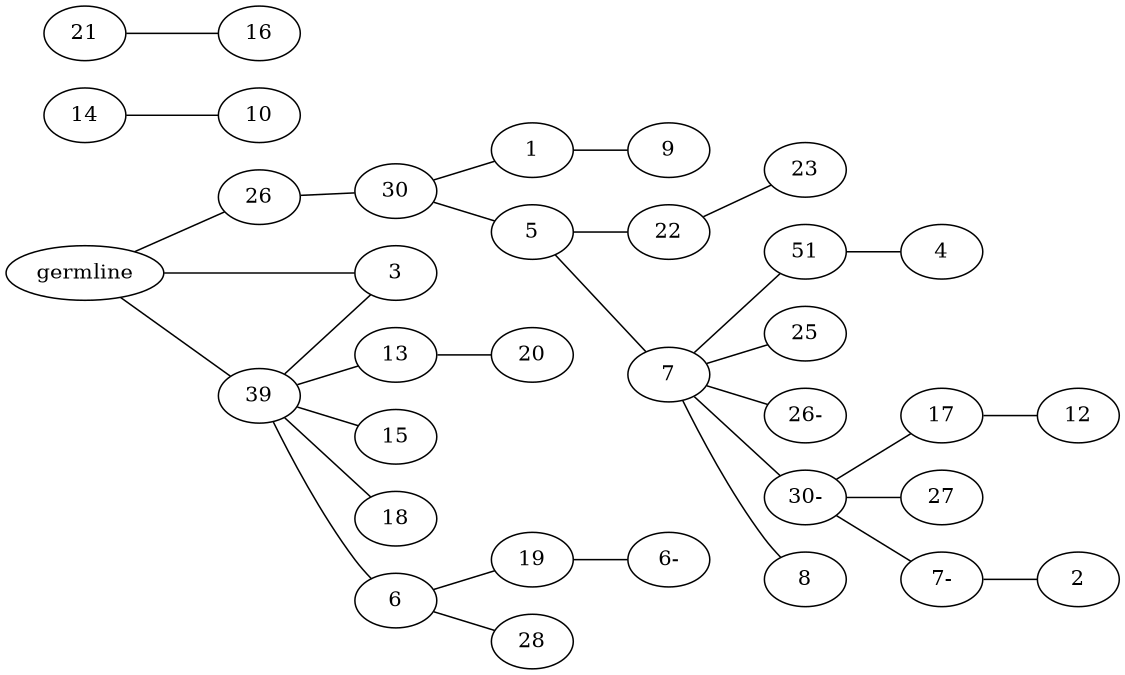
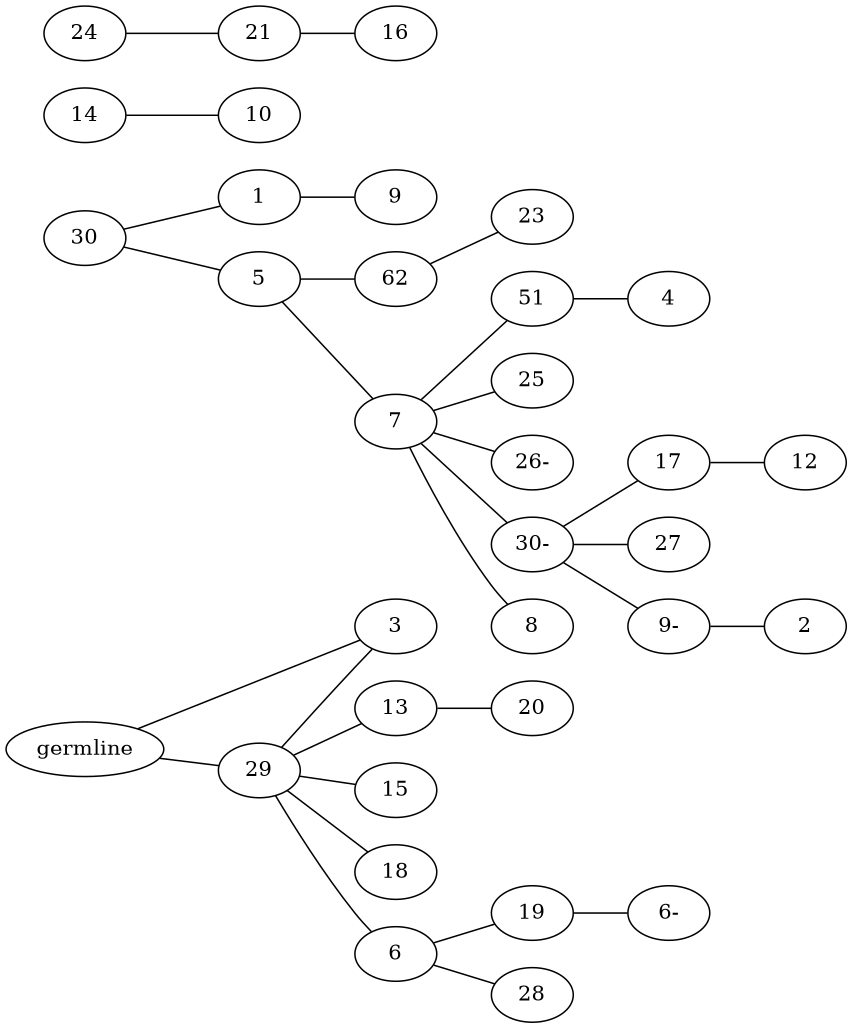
node "24": added
node "26": removed
node "22": label "22" -> "62"
node "39": label "39" -> "29"
node "7-": label "7-" -> "9-"
